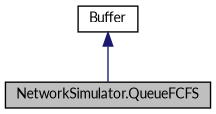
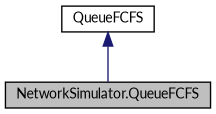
node "Buffer": label "Buffer" -> "QueueFCFS"
